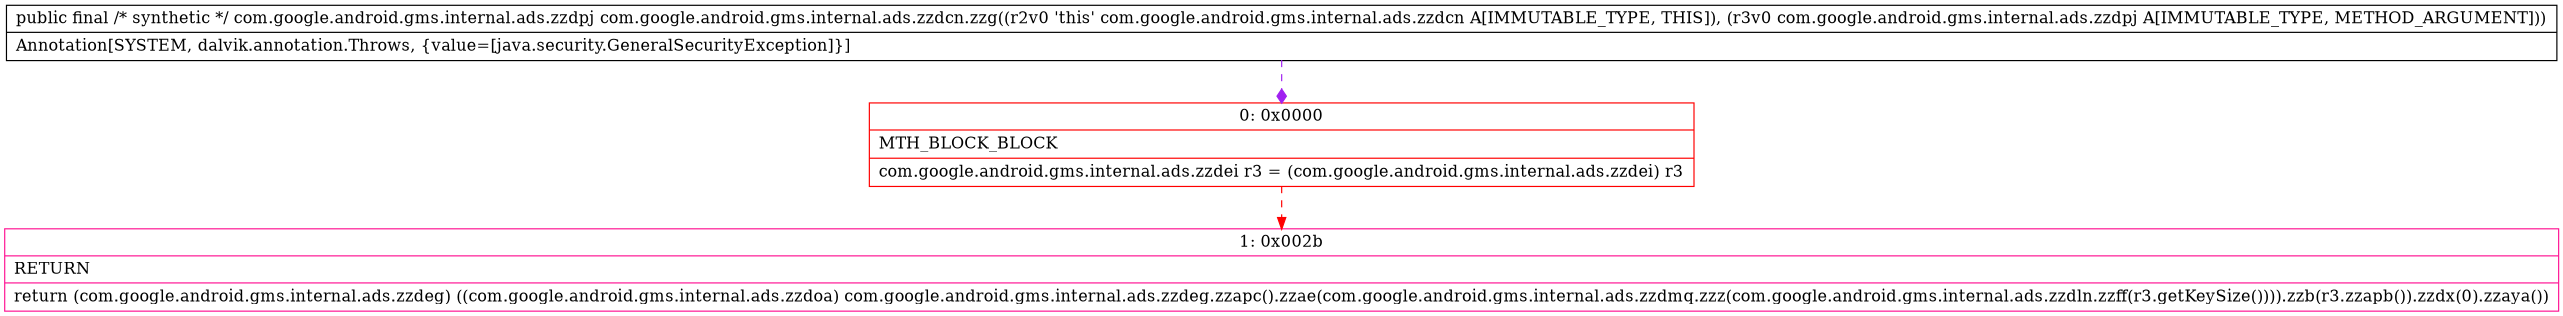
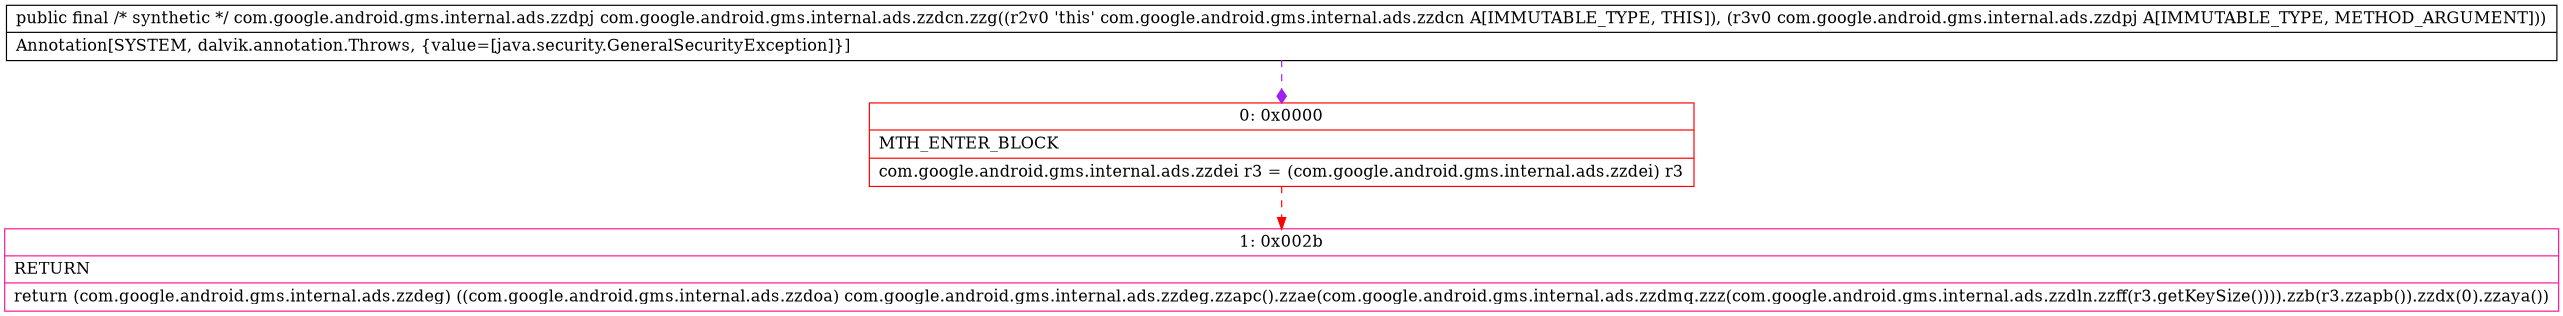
node "0: 0x0000": text "MTH_BLOCK_BLOCK" -> "MTH_ENTER_BLOCK"
